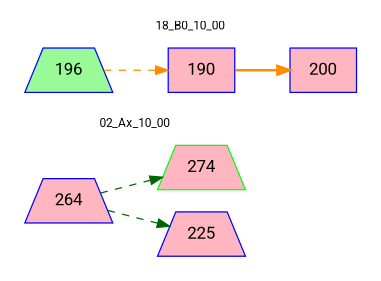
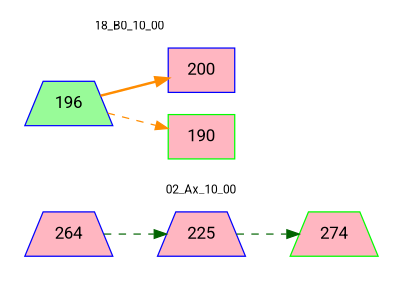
node "190": color blue -> green
edge "190" -> "200": now "196" -> "200"
edge "264" -> "274": now "225" -> "274"
